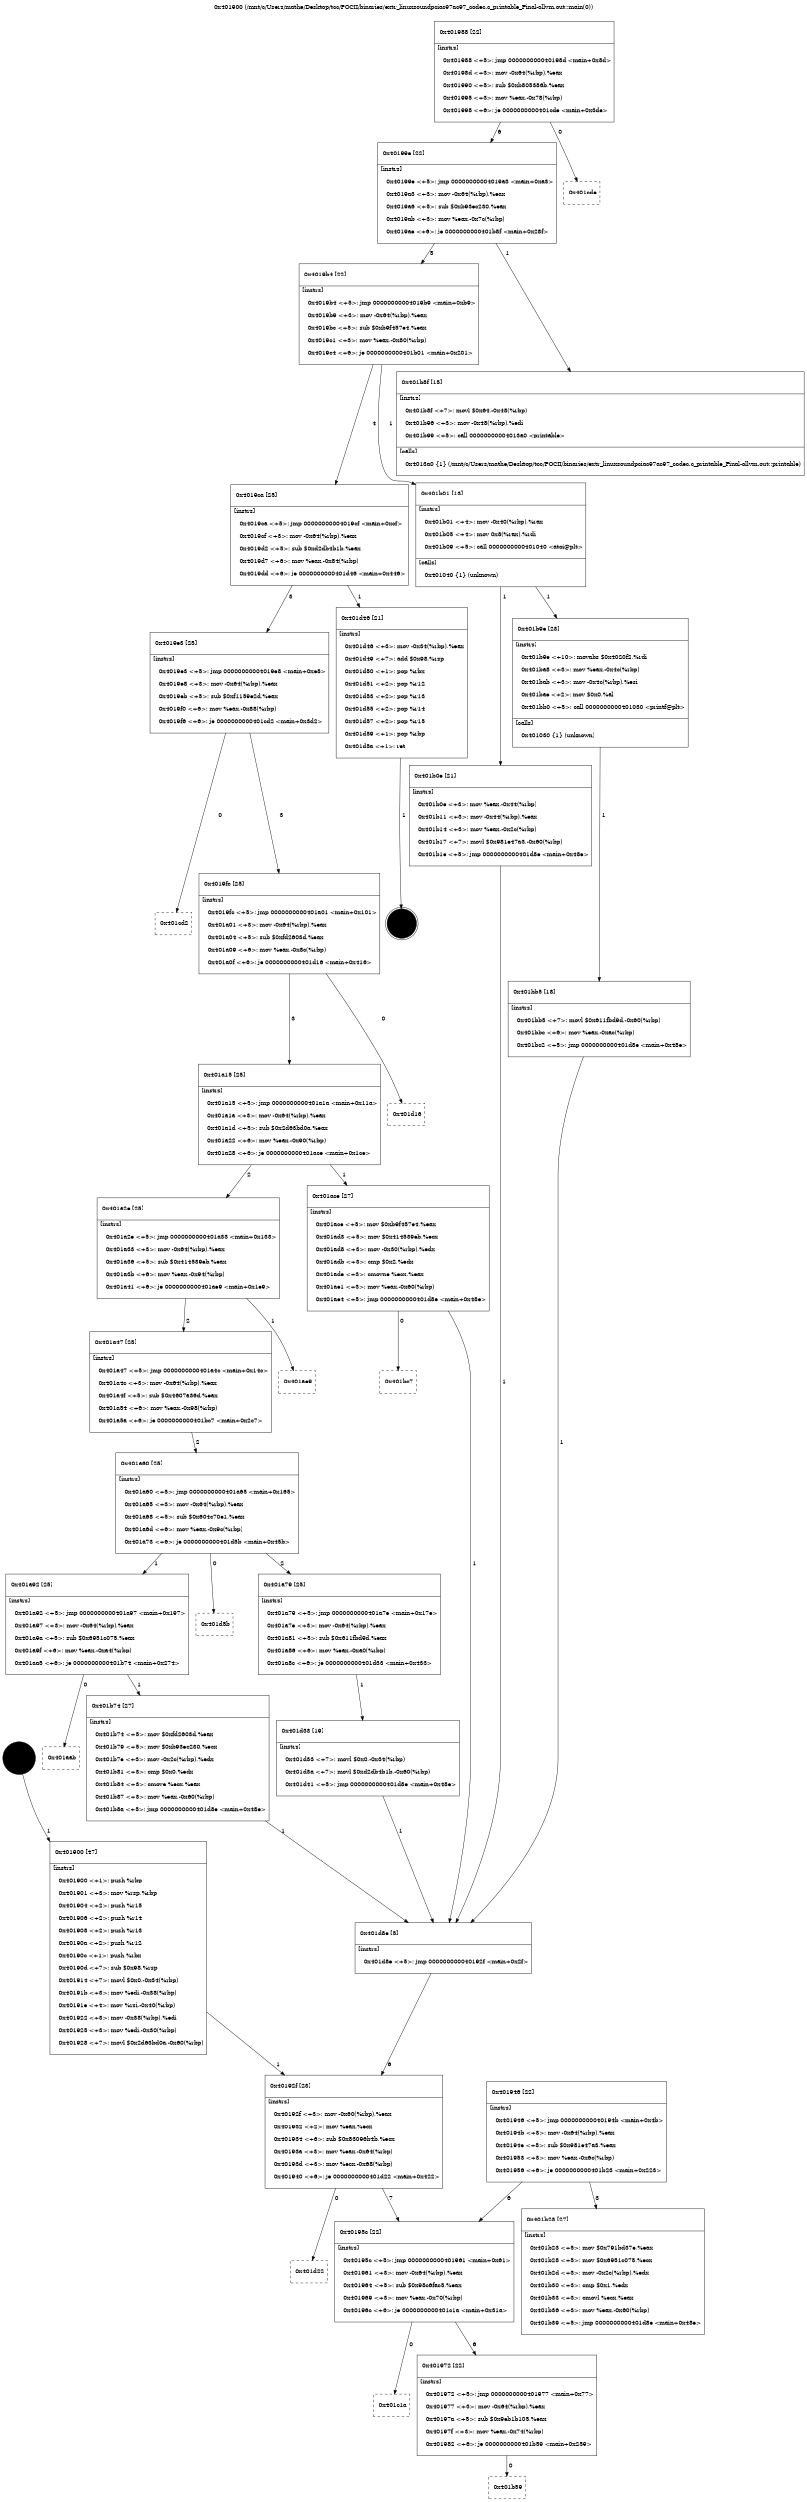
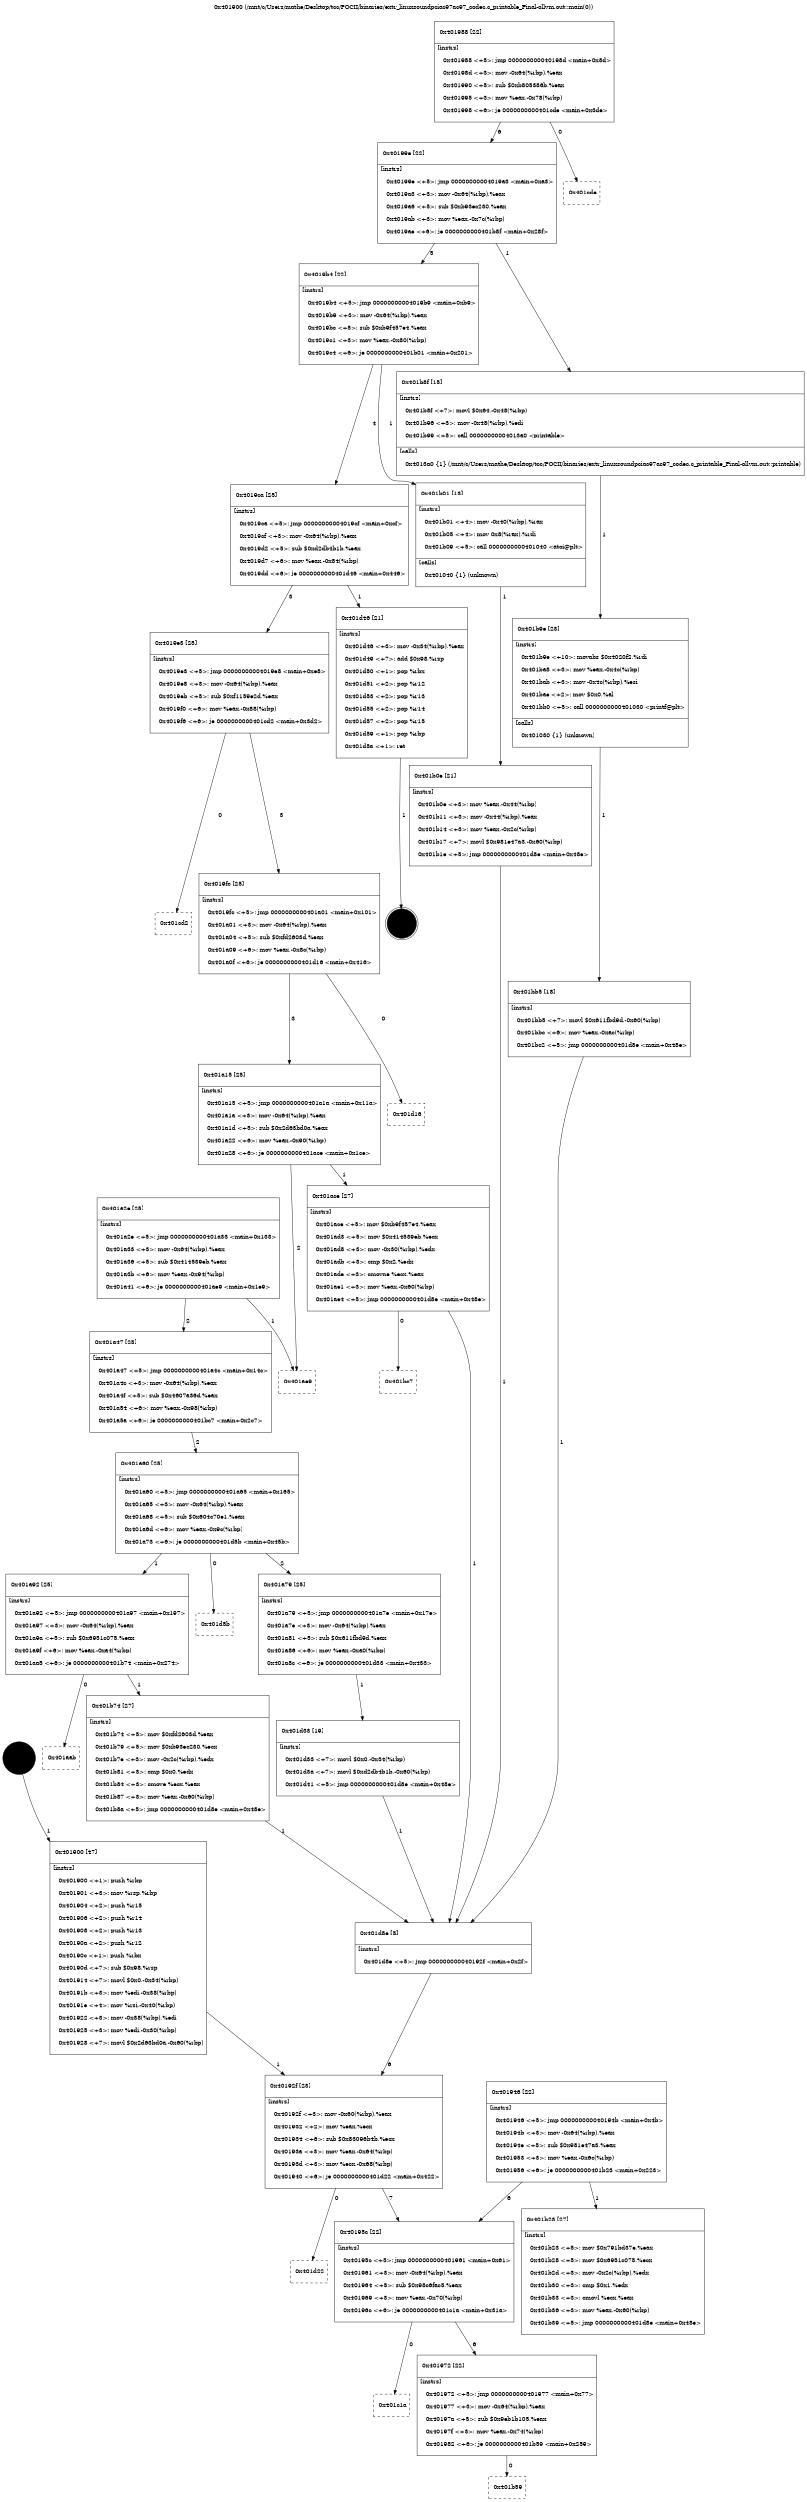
edge "0x401b01 [13]" -> "0x401b9e [23]": now "0x401b8f [15]" -> "0x401b9e [23]"
edge "0x401a15 [25]" -> "0x401a2e [25]": now "0x401a15 [25]" -> "0x401ae9"
edge "0x401946 [22]" -> "0x401b23 [27]": label " 3" -> " 1"
